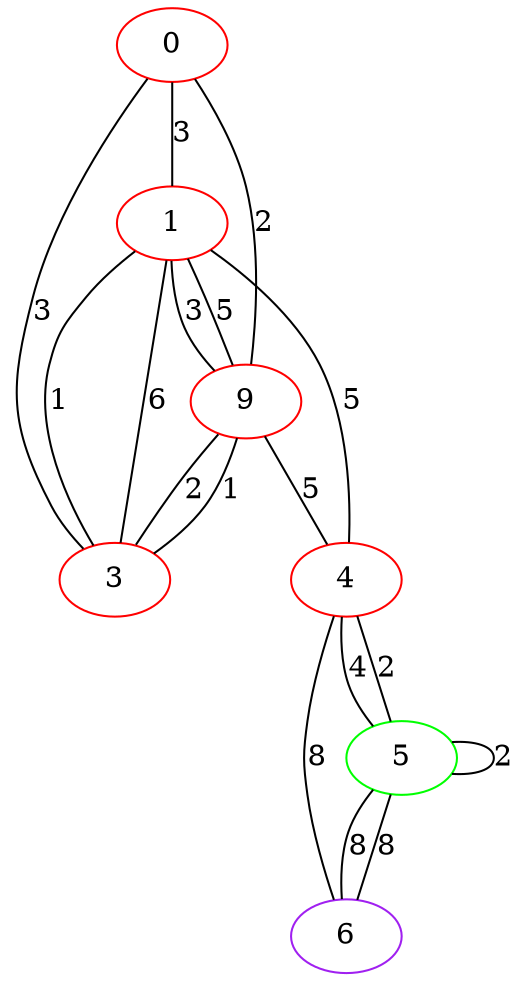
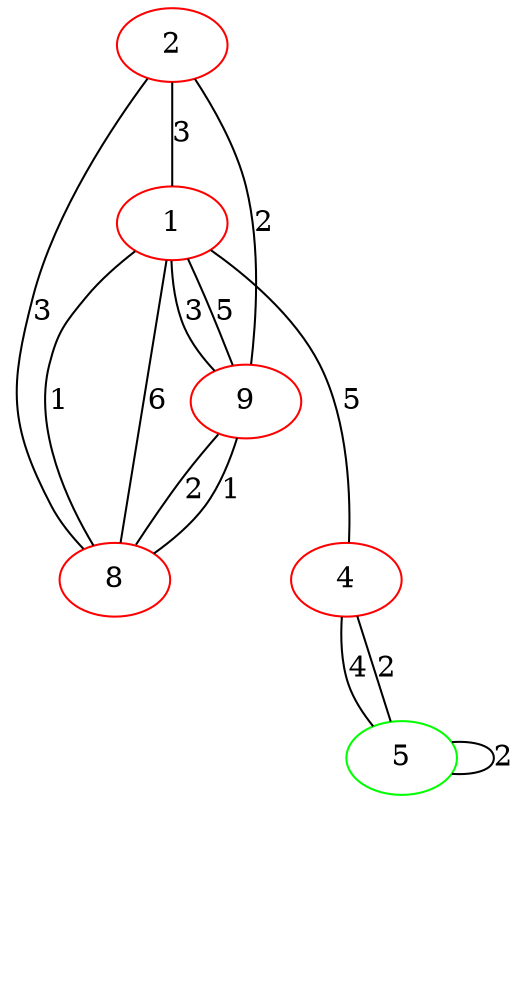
node "0": label "0" -> "2"
edge "9" -- "4": removed, label "5"
node "3": label "3" -> "8"
node "6": removed
